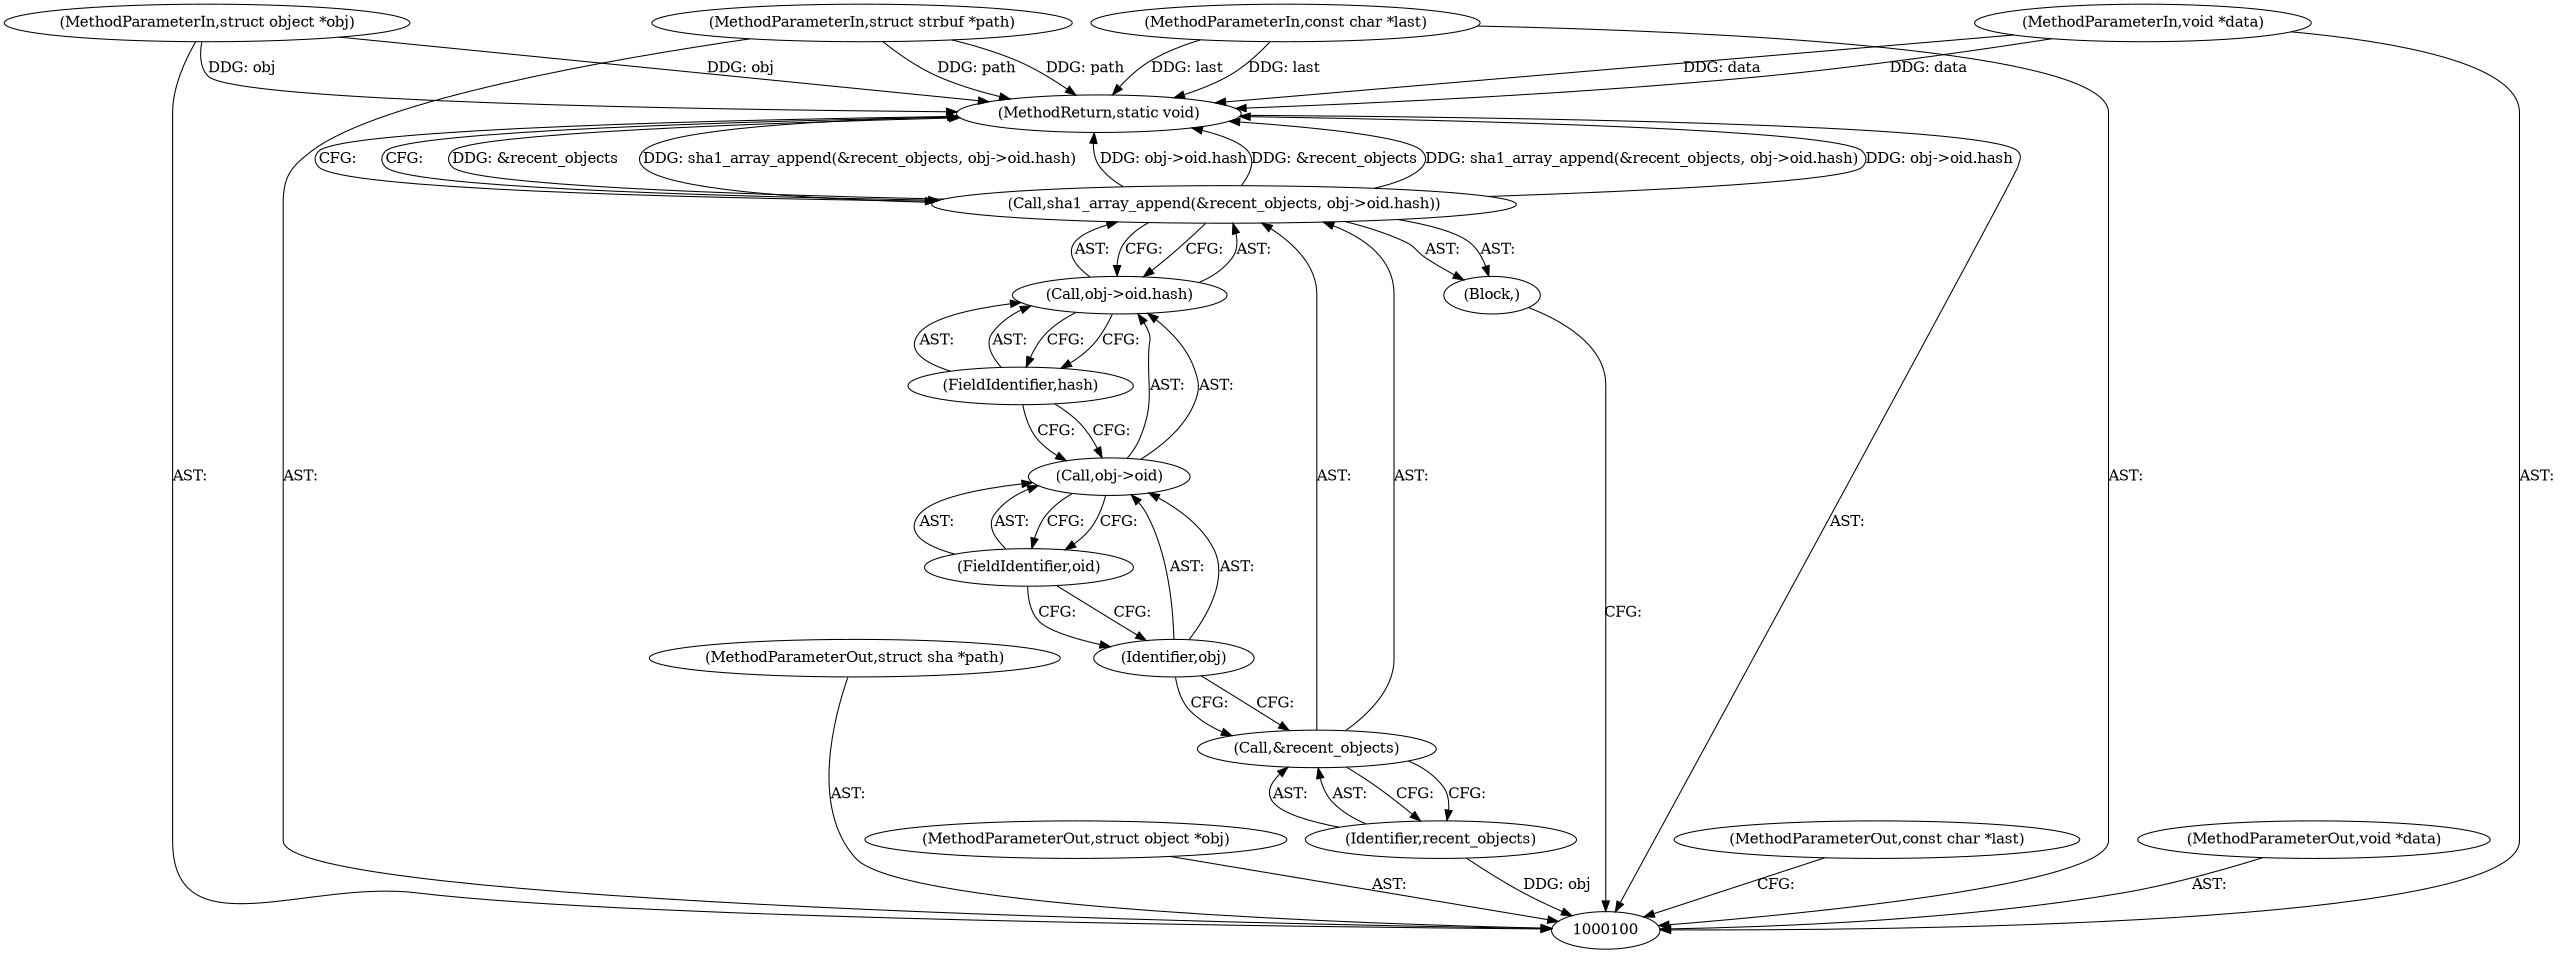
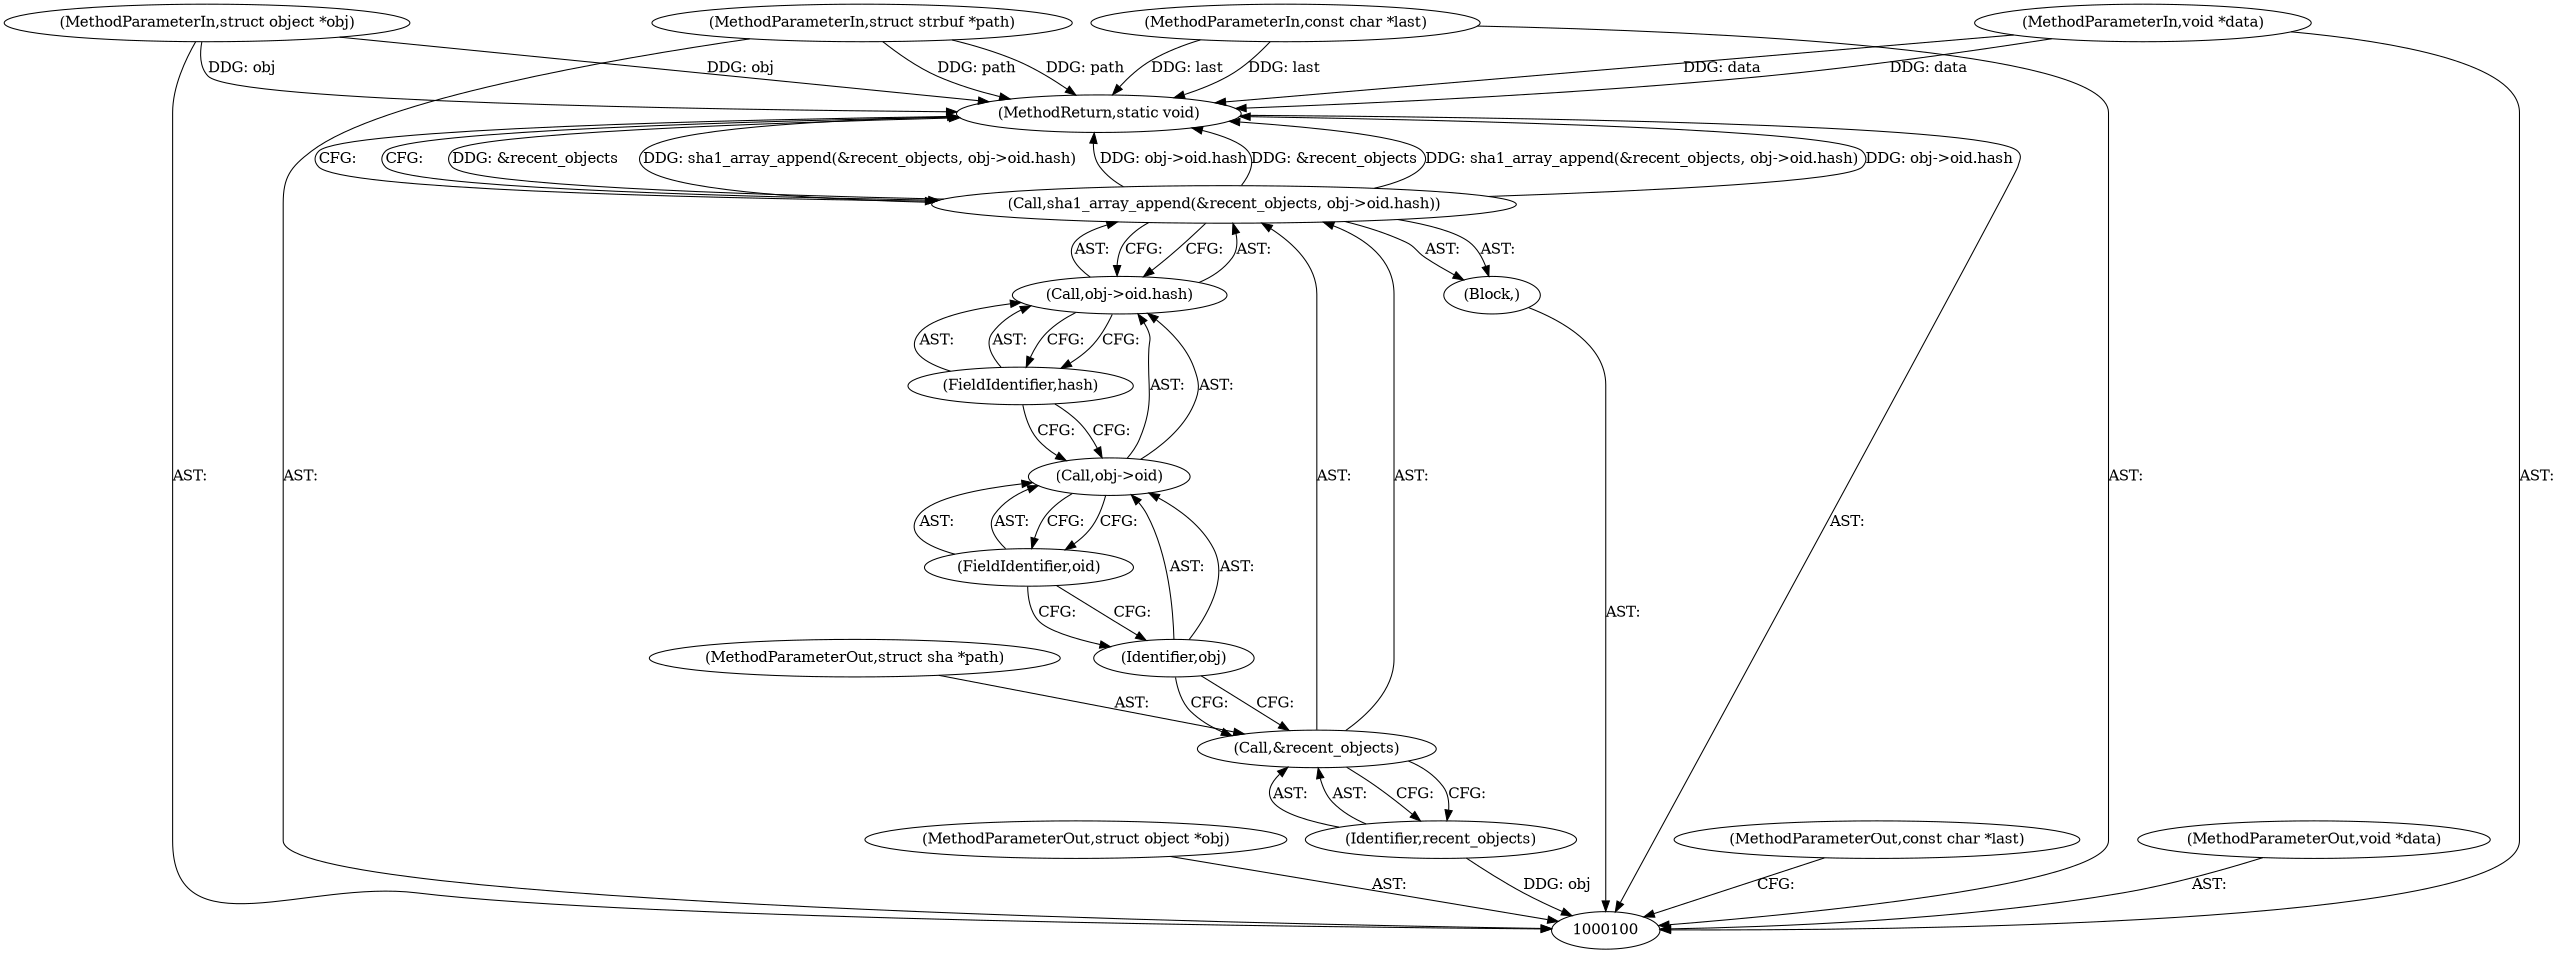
edge "(Block,)" -> "1000100": label "CFG: " -> "AST: "
edge "(MethodParameterOut,struct sha *path)" -> "1000100": now "(MethodParameterOut,struct sha *path)" -> "(Call,&recent_objects)"
